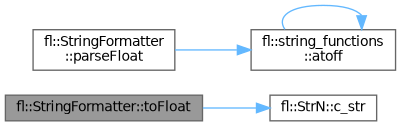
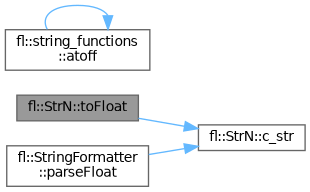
edge "fl::StringFormatter ::parseFloat" -> "fl::string_functions ::atoff": now "fl::StringFormatter ::parseFloat" -> "fl::StrN::c_str"
node "fl::StringFormatter::toFloat": label "fl::StringFormatter::toFloat" -> "fl::StrN::toFloat"
